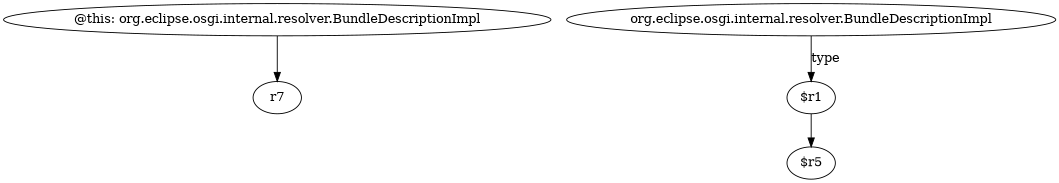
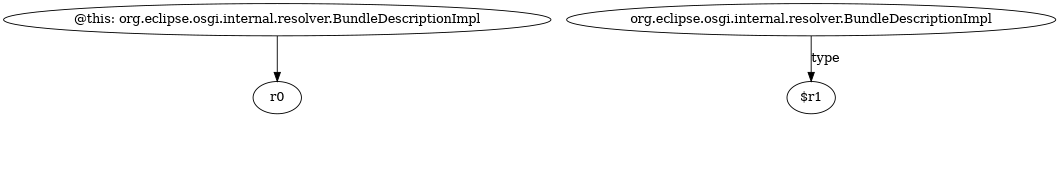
node "r7": label "r7" -> "r0"
node "$r5": removed
